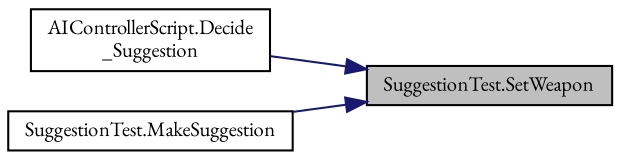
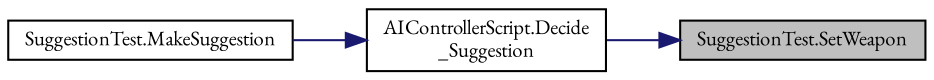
edge "SuggestionTest.MakeSuggestion" -> "SuggestionTest.SetWeapon": now "SuggestionTest.MakeSuggestion" -> "AIControllerScript.Decide _Suggestion"
